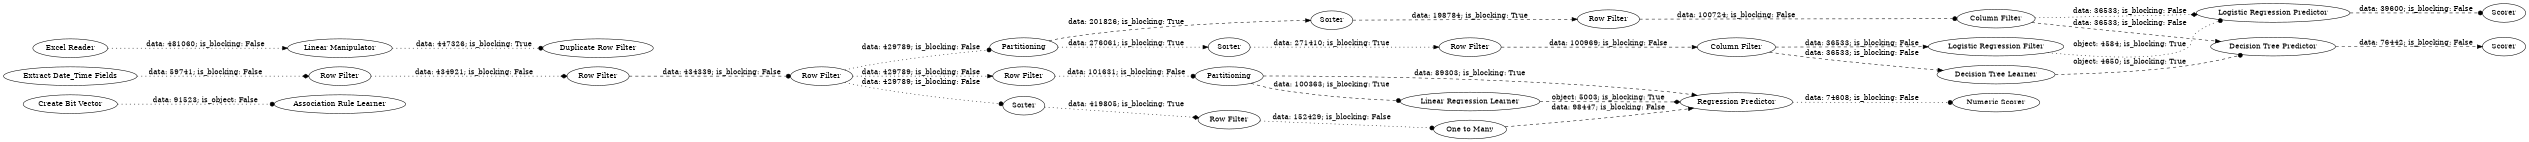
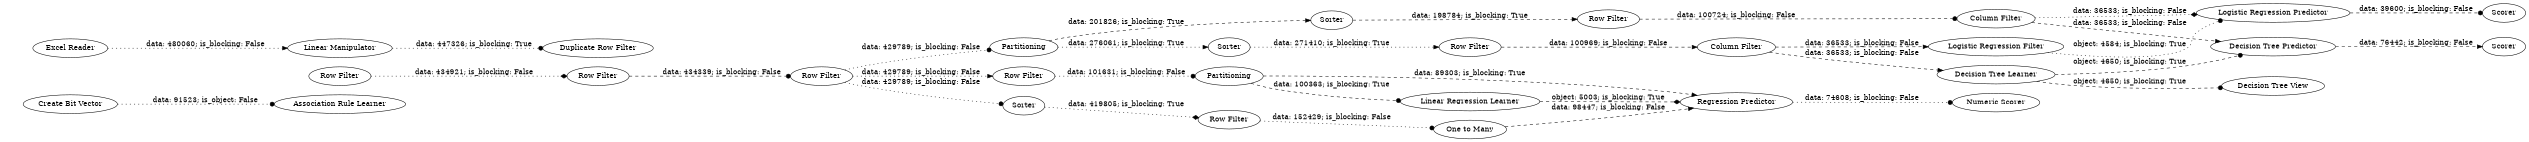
edge "Excel Reader" -> "Linear Manipulator": label "data: 481060; is_blocking: False" -> "data: 480060; is_blocking: False"
node "Extract Date_Time Fields": removed
node "Decision Tree View": added
